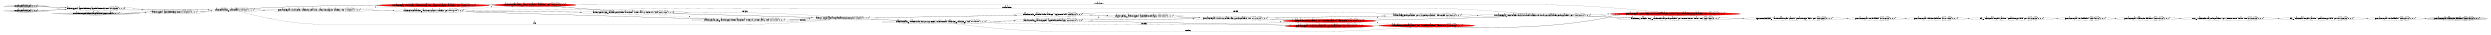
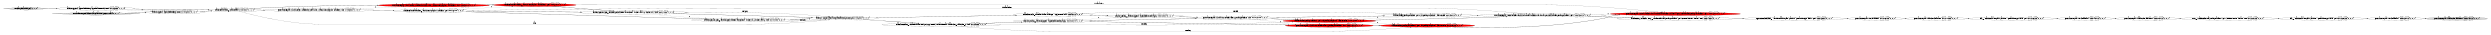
node "testChangedPartitionSpec['1', '0', '0']": removed
